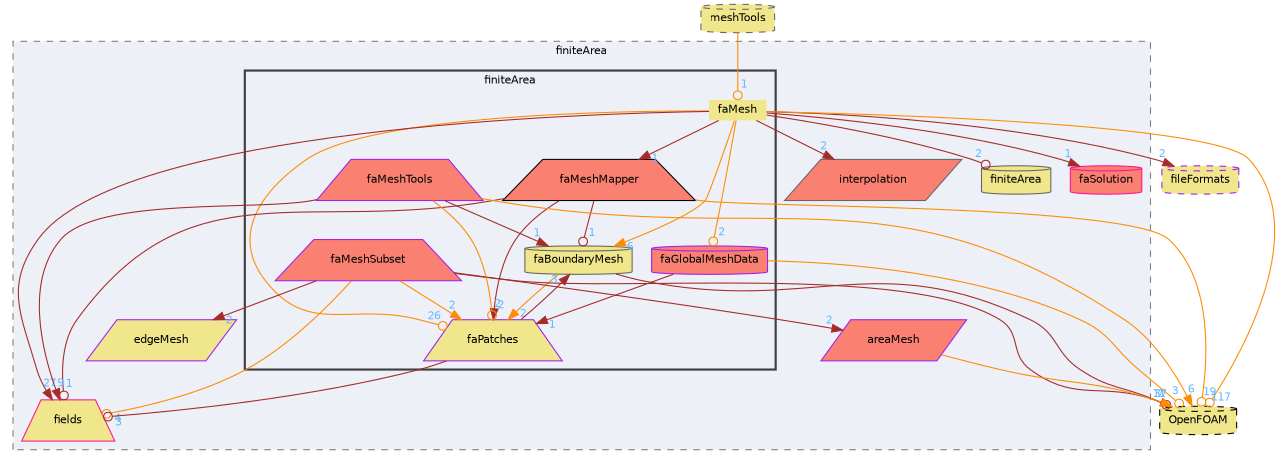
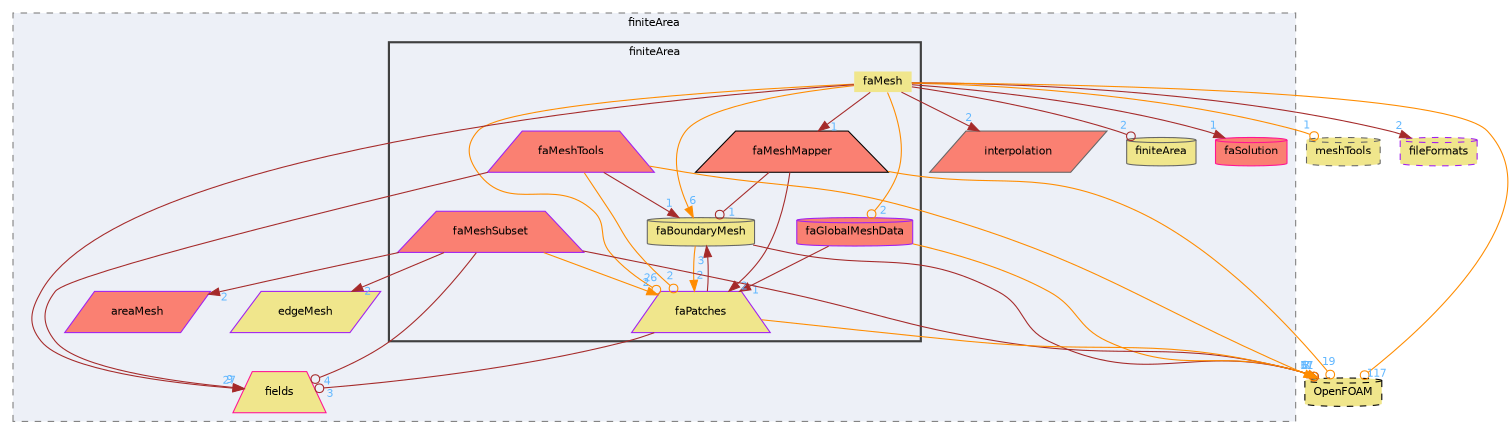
edge "meshTools" -> "faMesh": reversed
edge "faMeshMapper" -> "fields": removed
edge "faMeshSubset" -> "fields": color darkorange -> brown
edge "areaMesh" -> "OpenFOAM": now "faPatches" -> "OpenFOAM"
